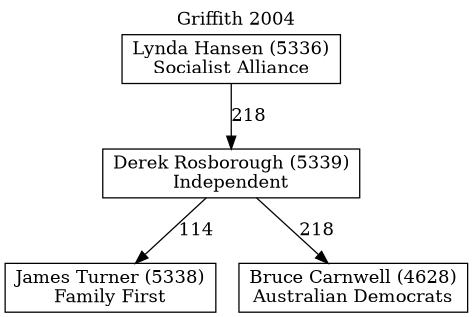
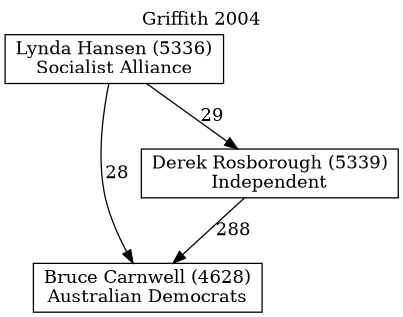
edge "Lynda Hansen (5336) Socialist Alliance" -> "Derek Rosborough (5339) Independent": label "218" -> "29"
edge "Lynda Hansen (5336) Socialist Alliance" -> "Bruce Carnwell (4628) Australian Democrats": added, label "28"
edge "Derek Rosborough (5339) Independent" -> "Bruce Carnwell (4628) Australian Democrats": label "218" -> "288"
node "James Turner (5338) Family First": removed
